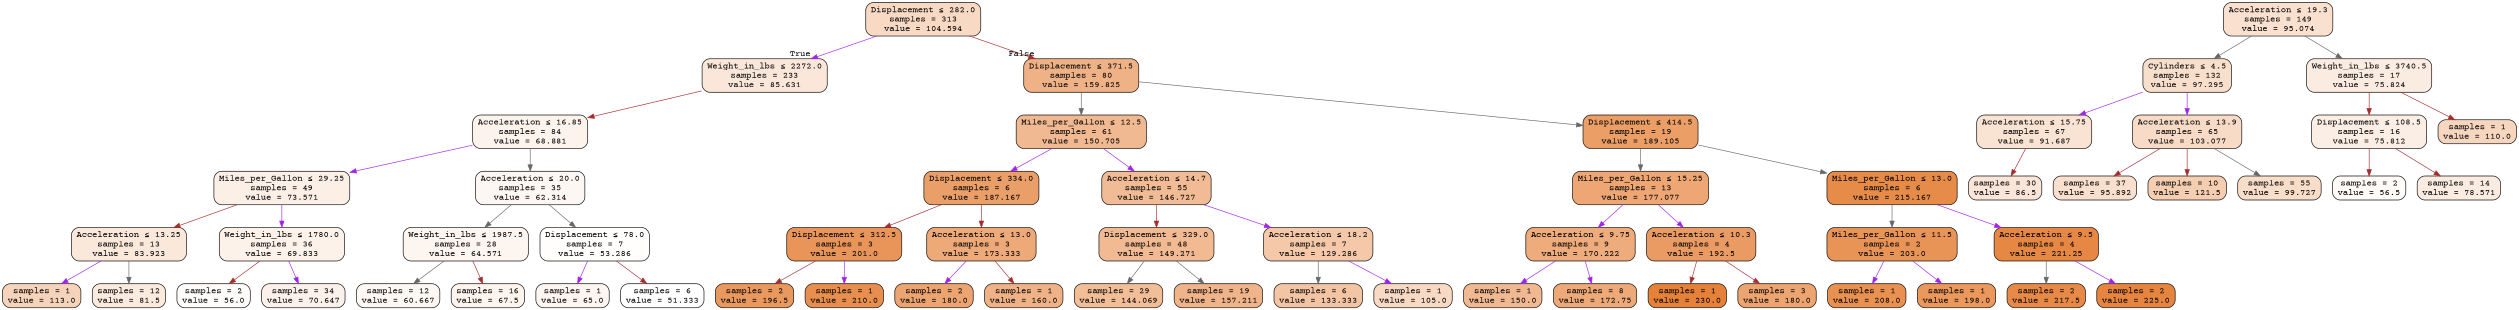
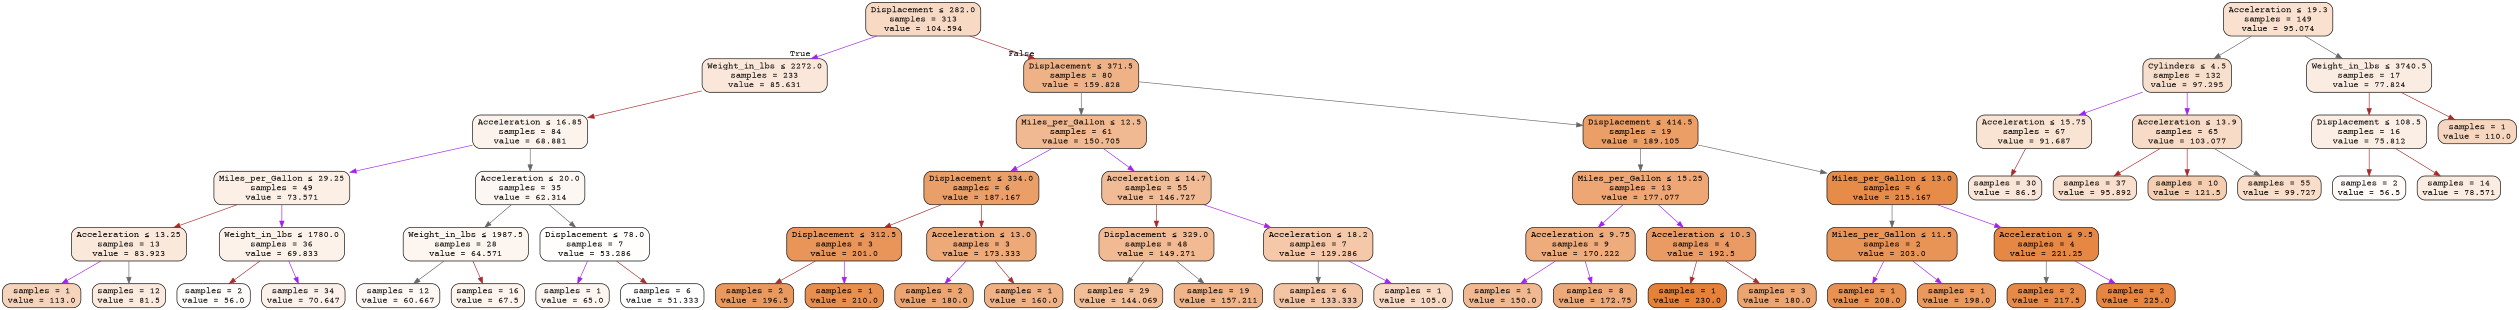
node "Displacement ≤ 371.5": text "value = 159.825" -> "value = 159.828"
node "Weight_in_lbs ≤ 3740.5": text "value = 75.824" -> "value = 77.824"
